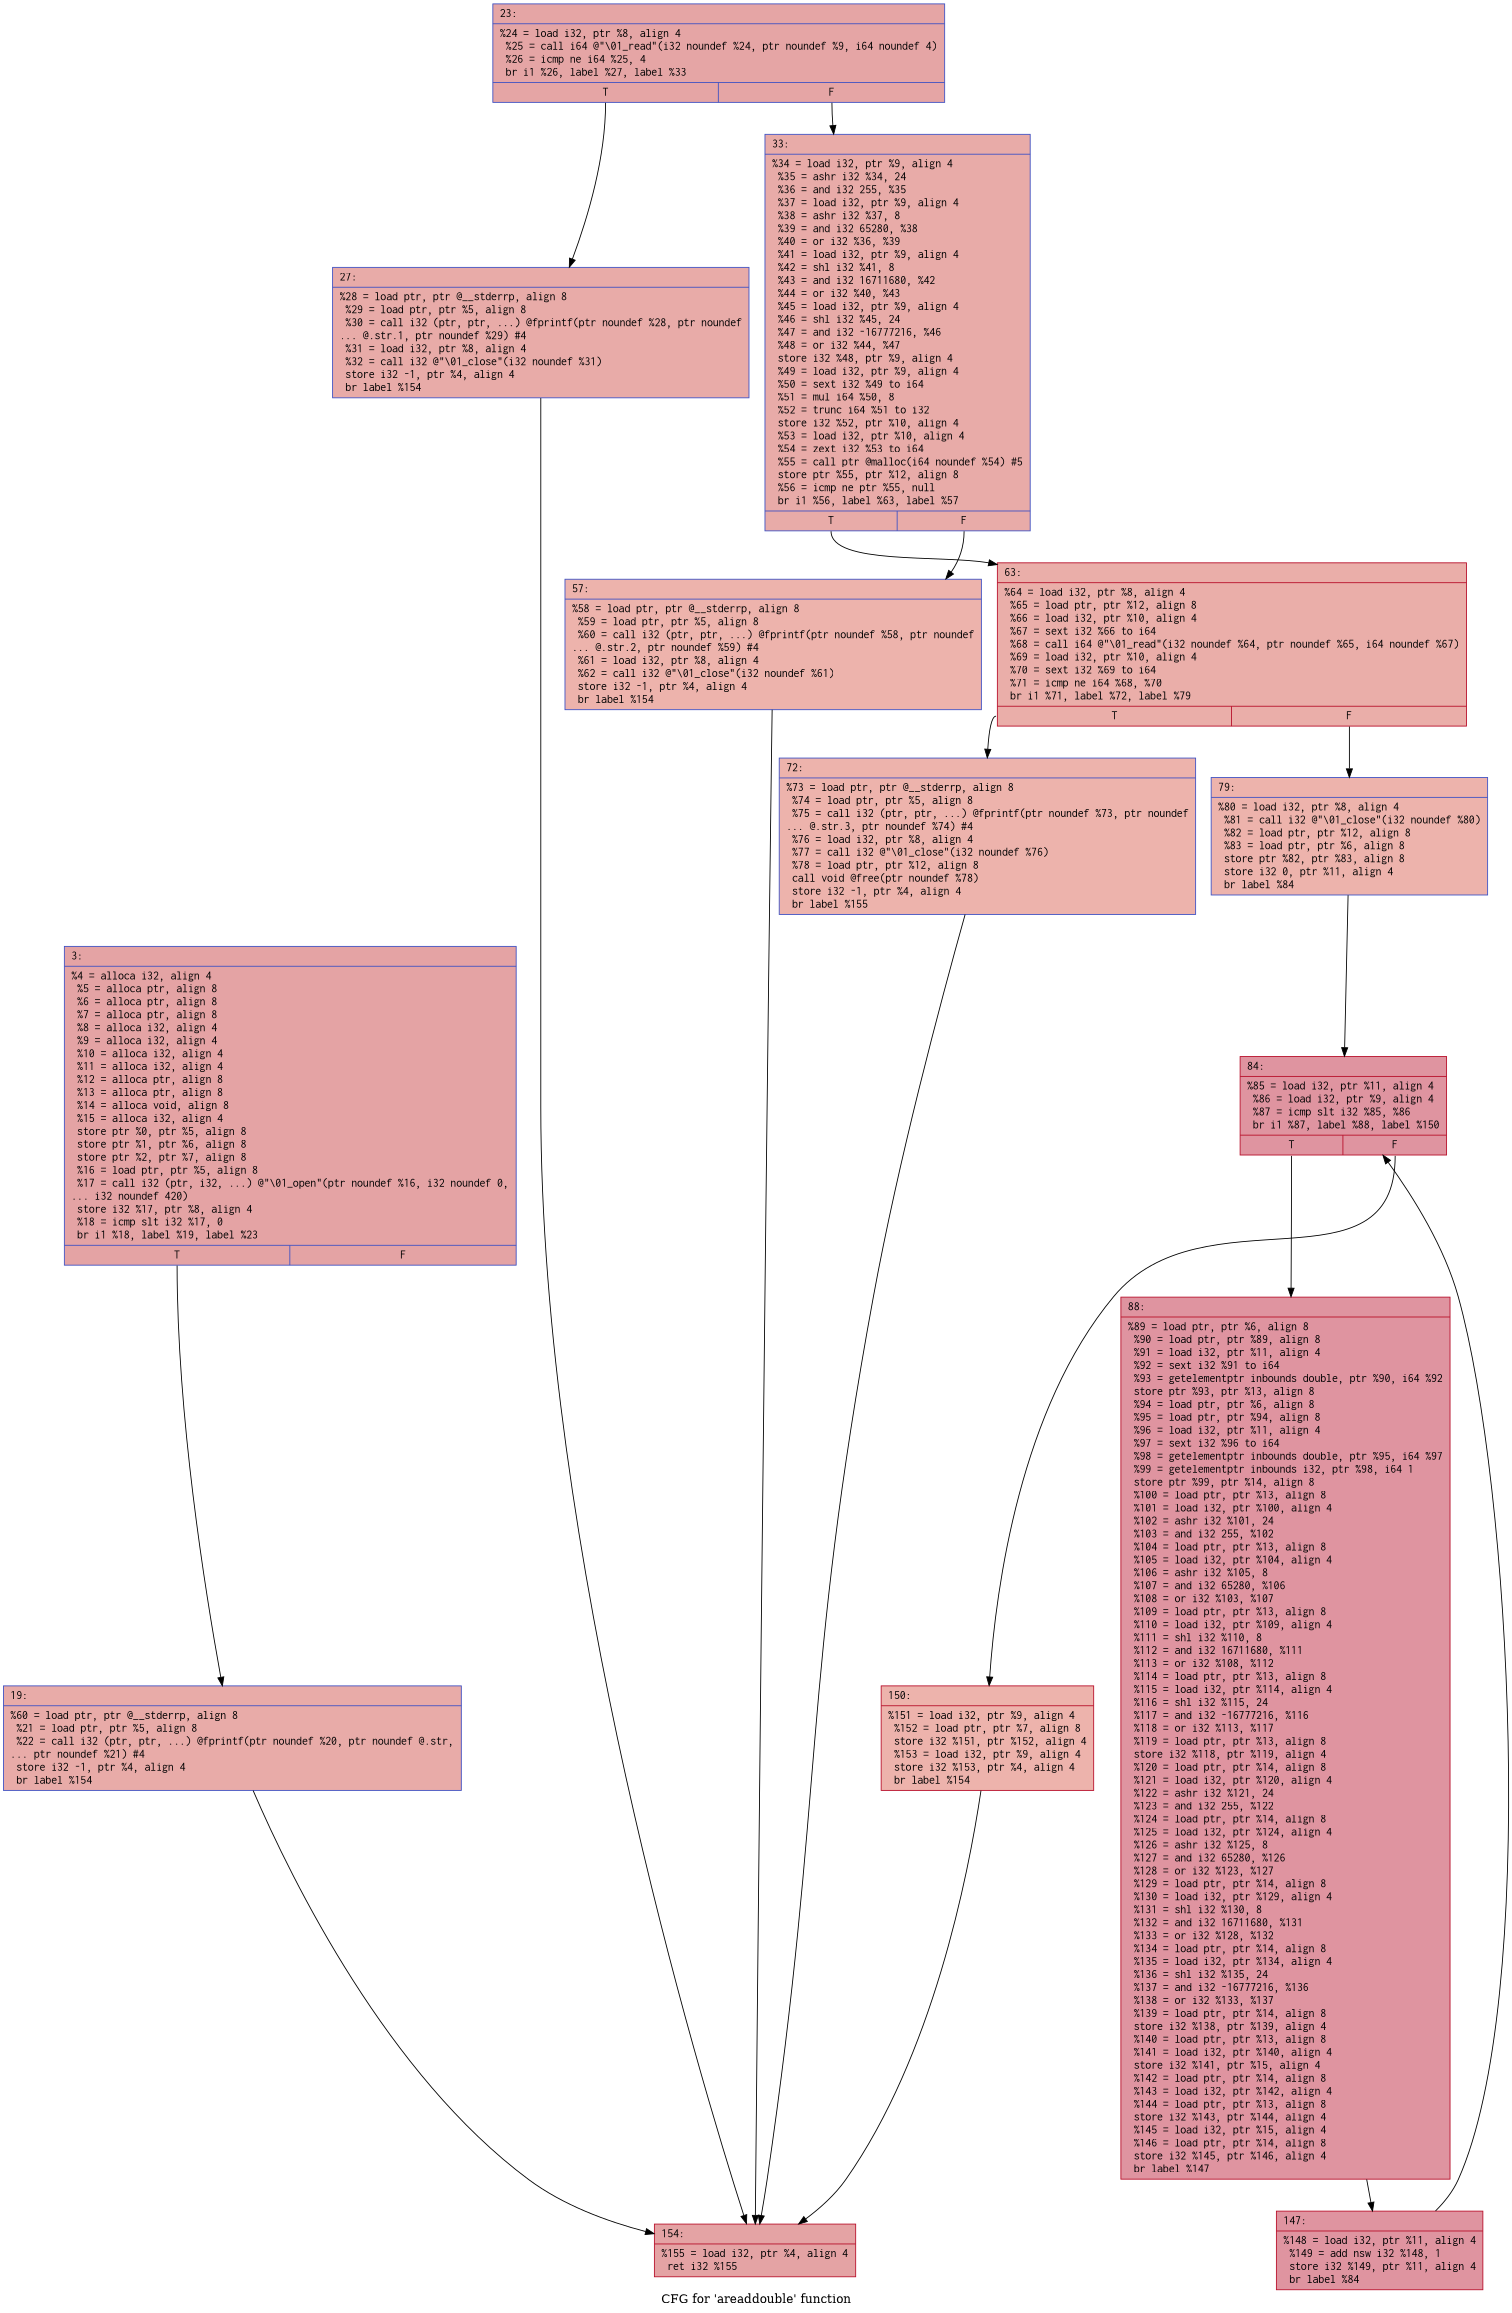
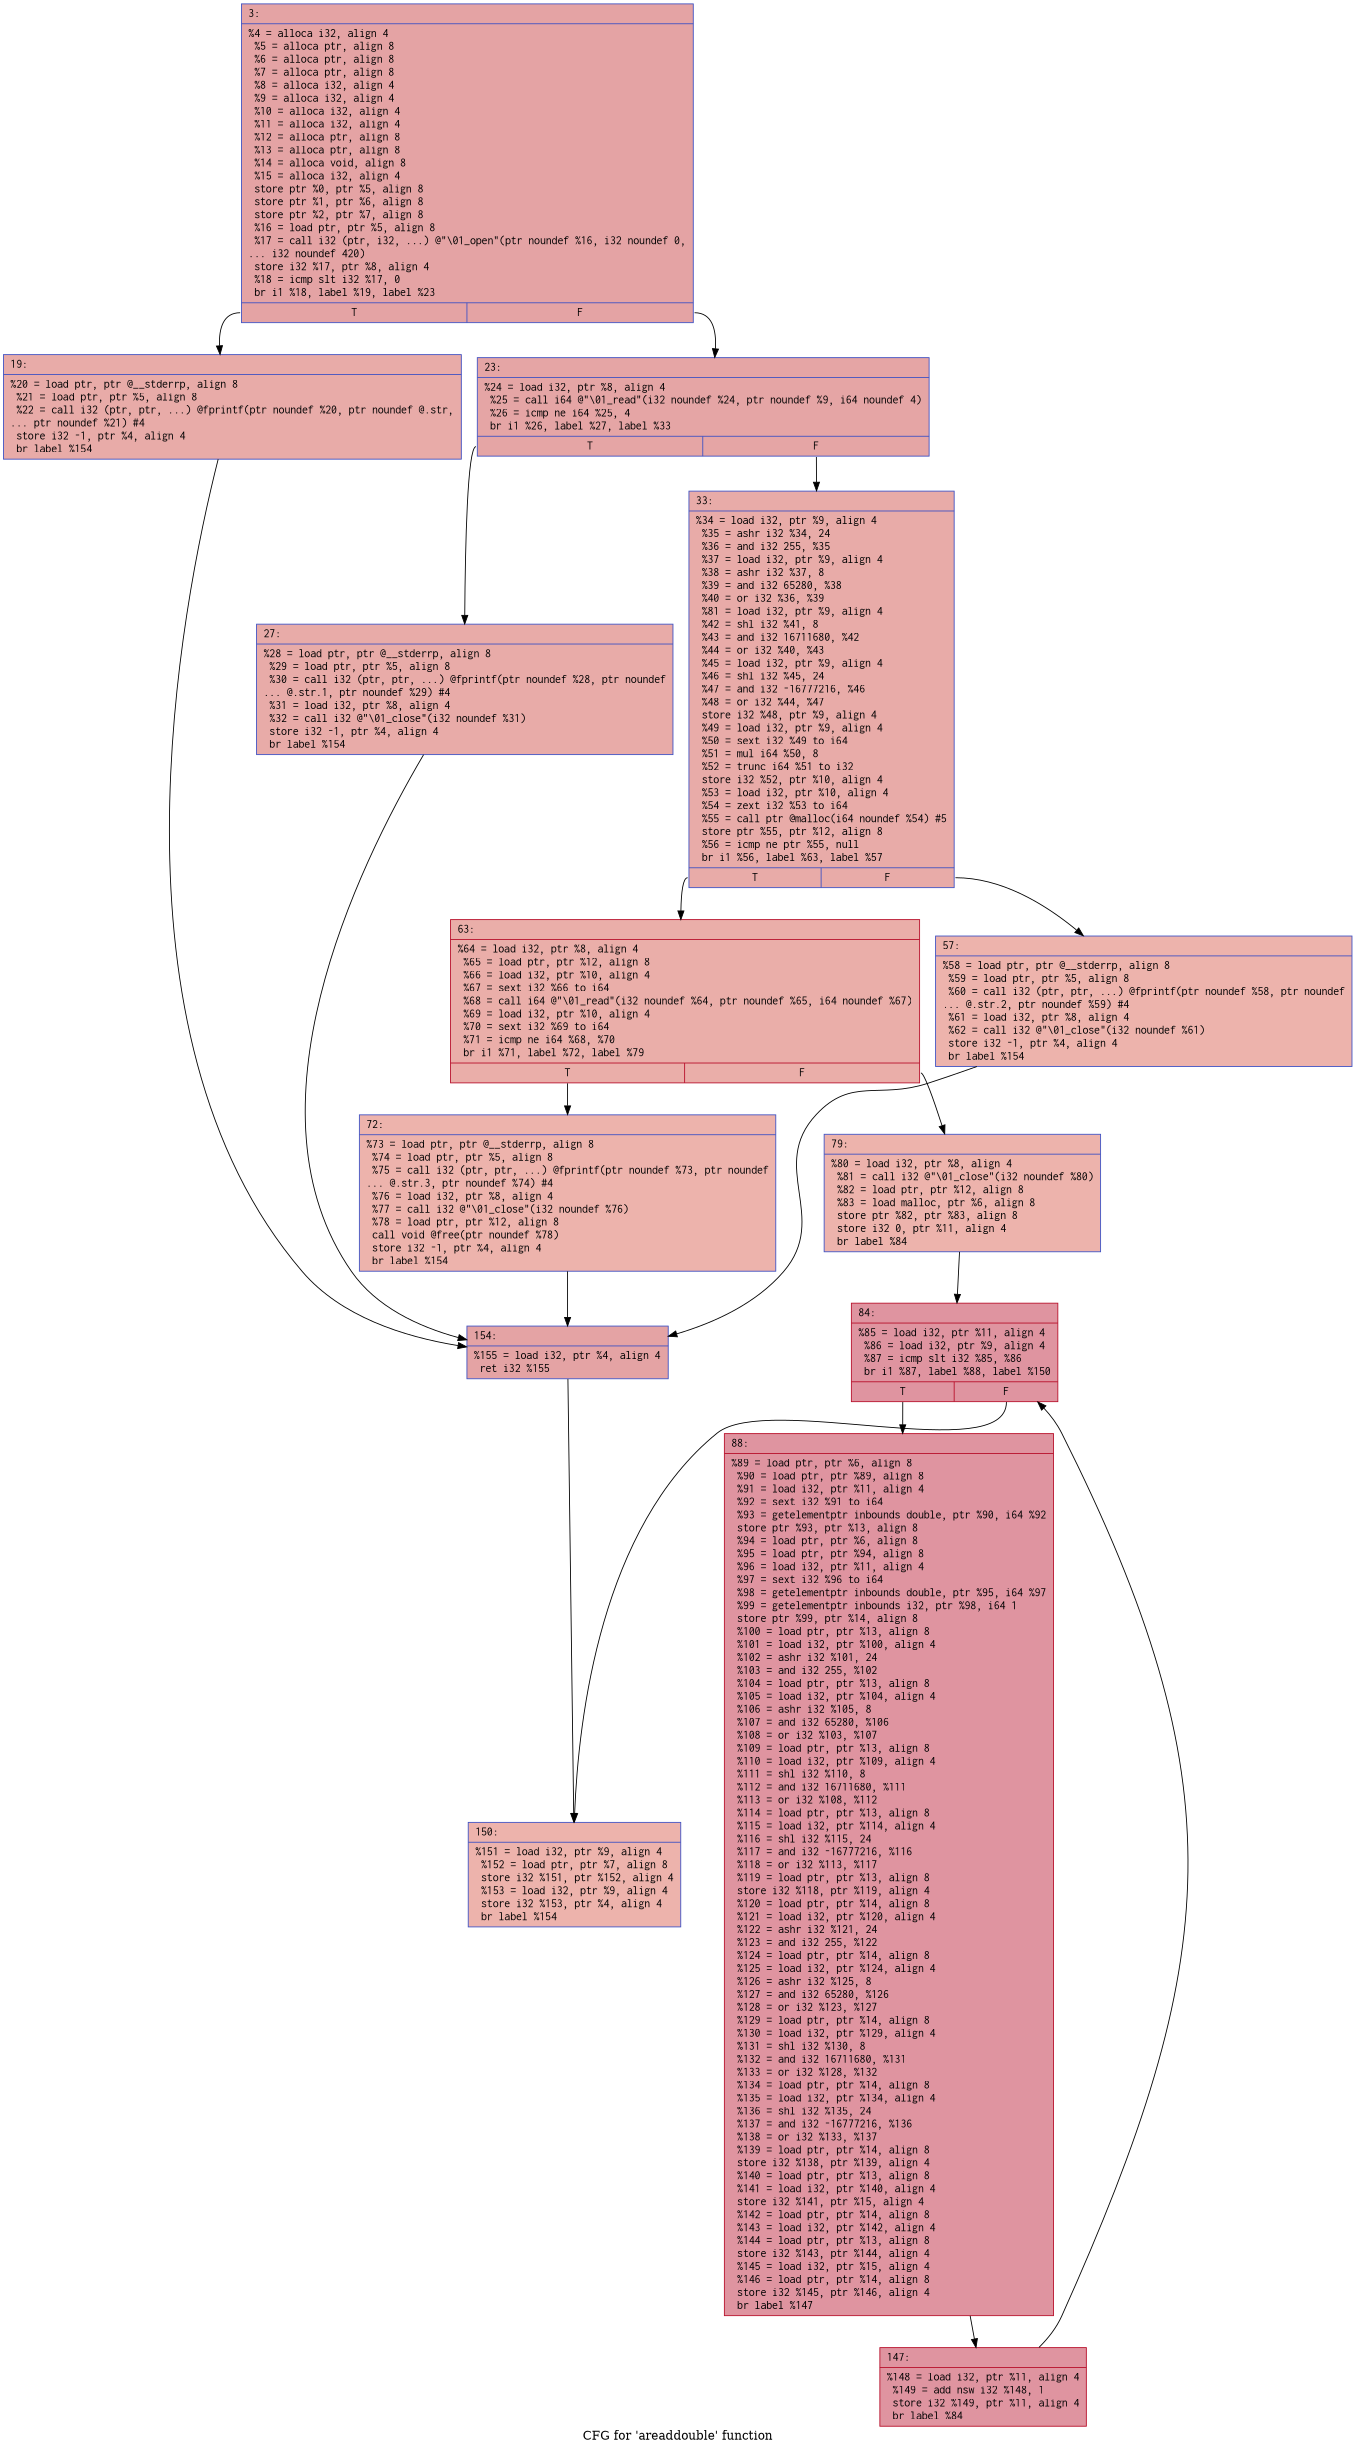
node "33:": text "%41 = load i32, ptr %9, align 4" -> "%81 = load i32, ptr %9, align 4"
edge "3:" -> "23:": added
node "79:": text "%83 = load ptr, ptr %6, align 8" -> "%83 = load malloc, ptr %6, align 8"
node "72:": text "br label %155" -> "br label %154"
node "19:": text "%60 = load ptr, ptr @__stderrp, align 8" -> "%20 = load ptr, ptr @__stderrp, align 8"
node "150:": color #b70d28ff -> #3d50c3ff
edge "150:" -> "154:": reversed
node "154:": color #b70d28ff -> #3d50c3ff
